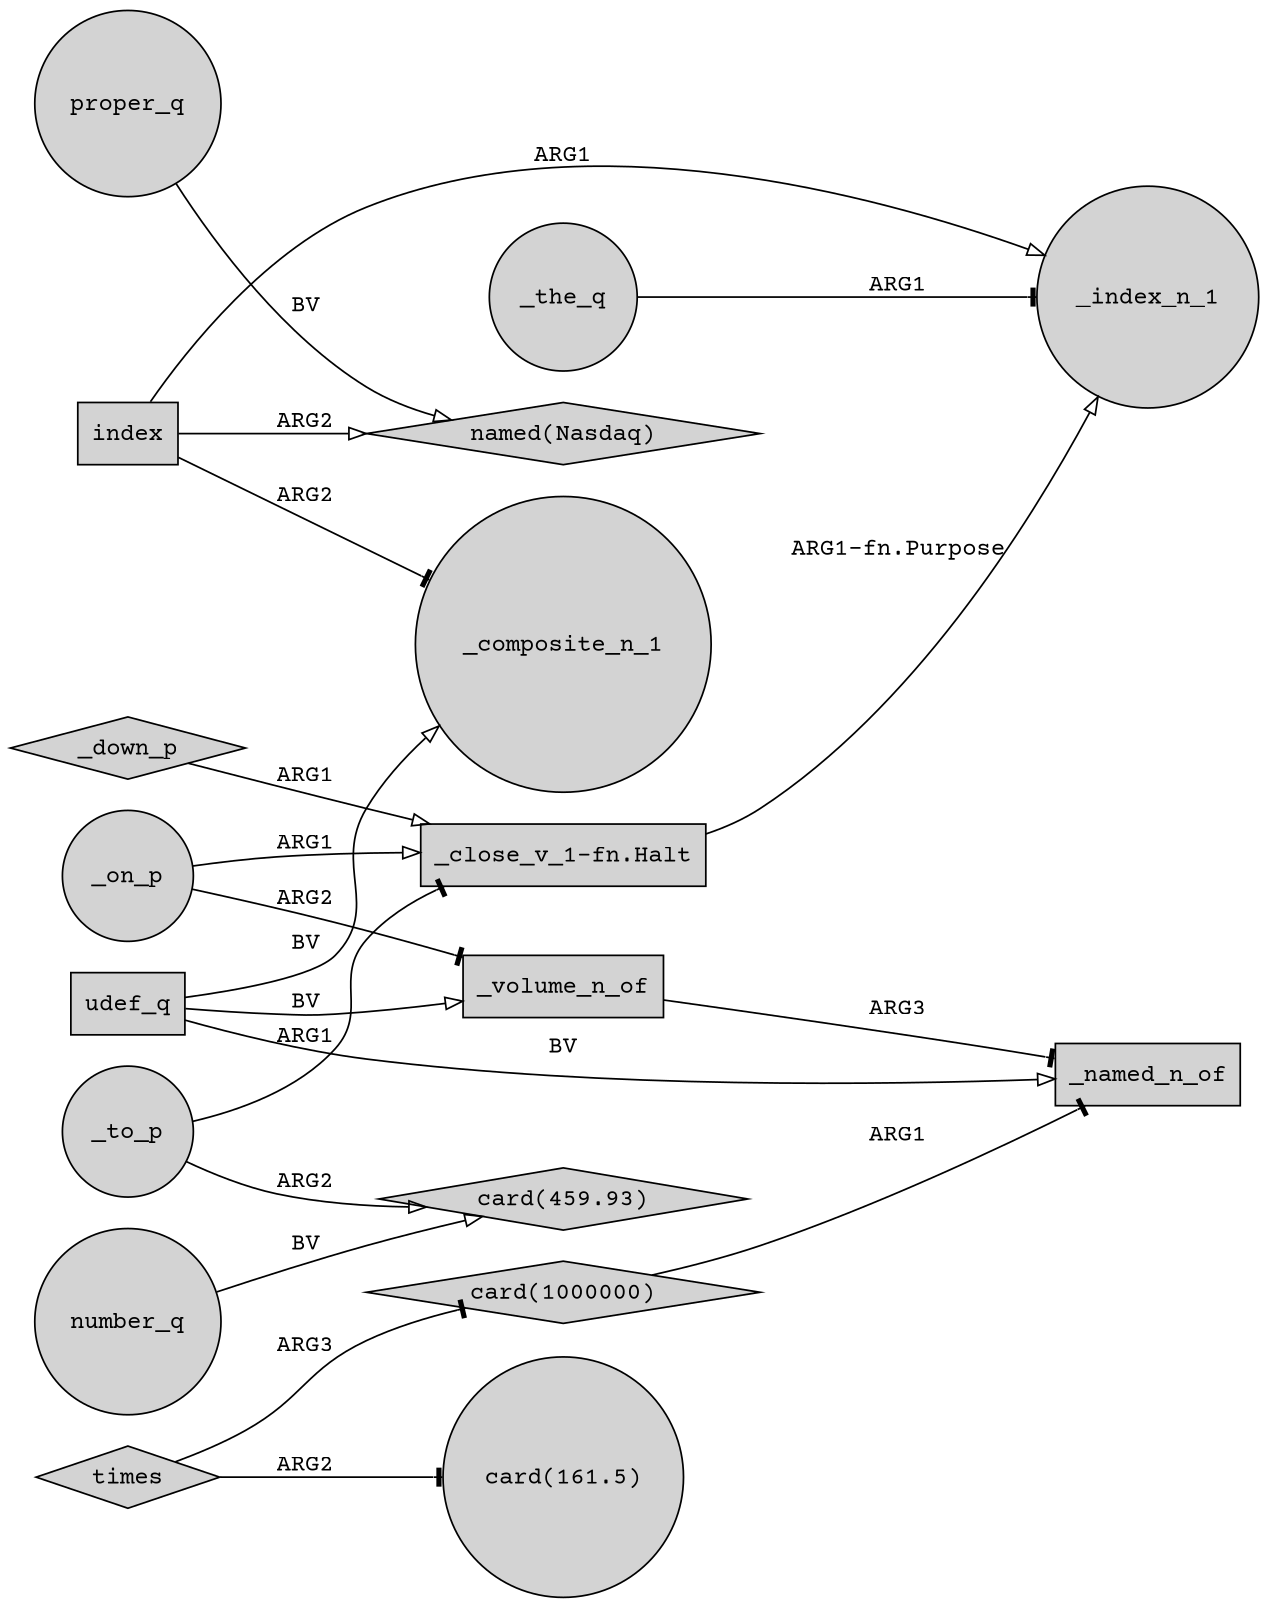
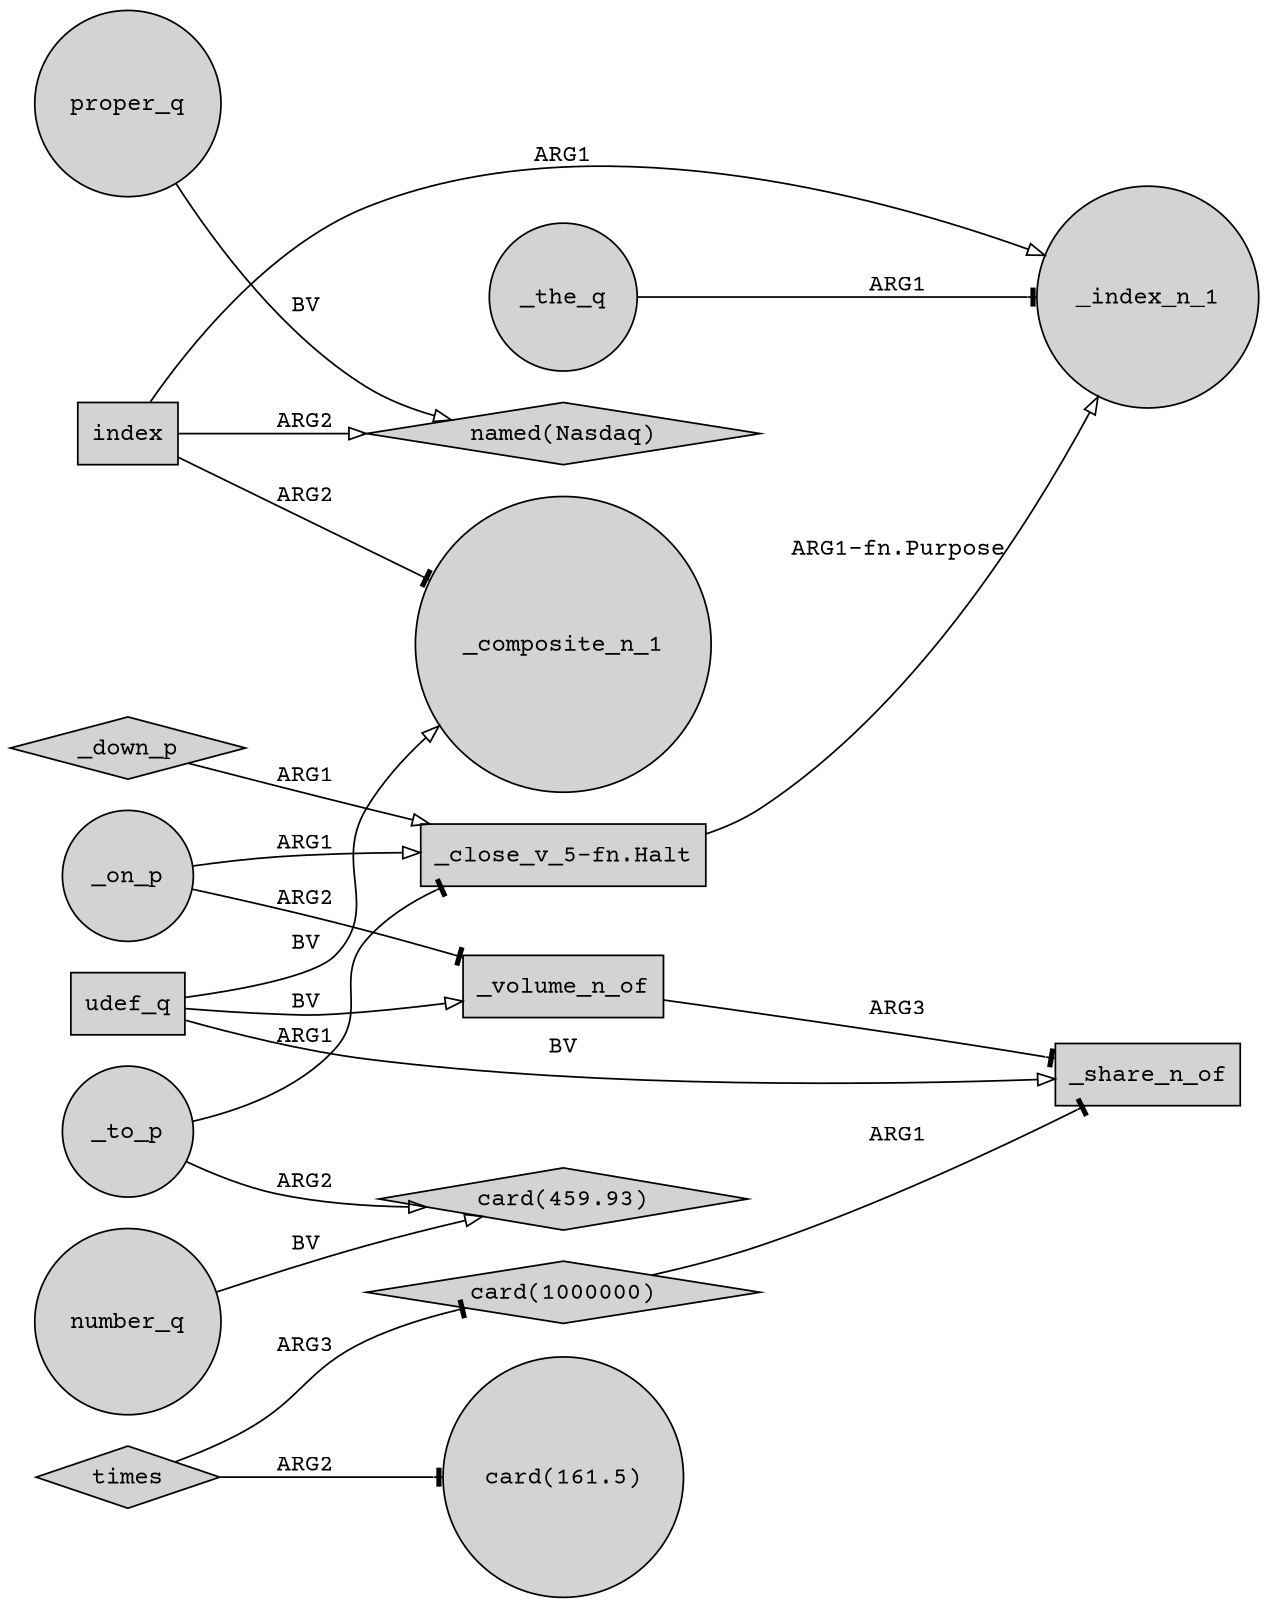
node "_close_v_1-fn.Halt": label "_close_v_1-fn.Halt" -> "_close_v_5-fn.Halt"
node "_named_n_of": label "_named_n_of" -> "_share_n_of"
